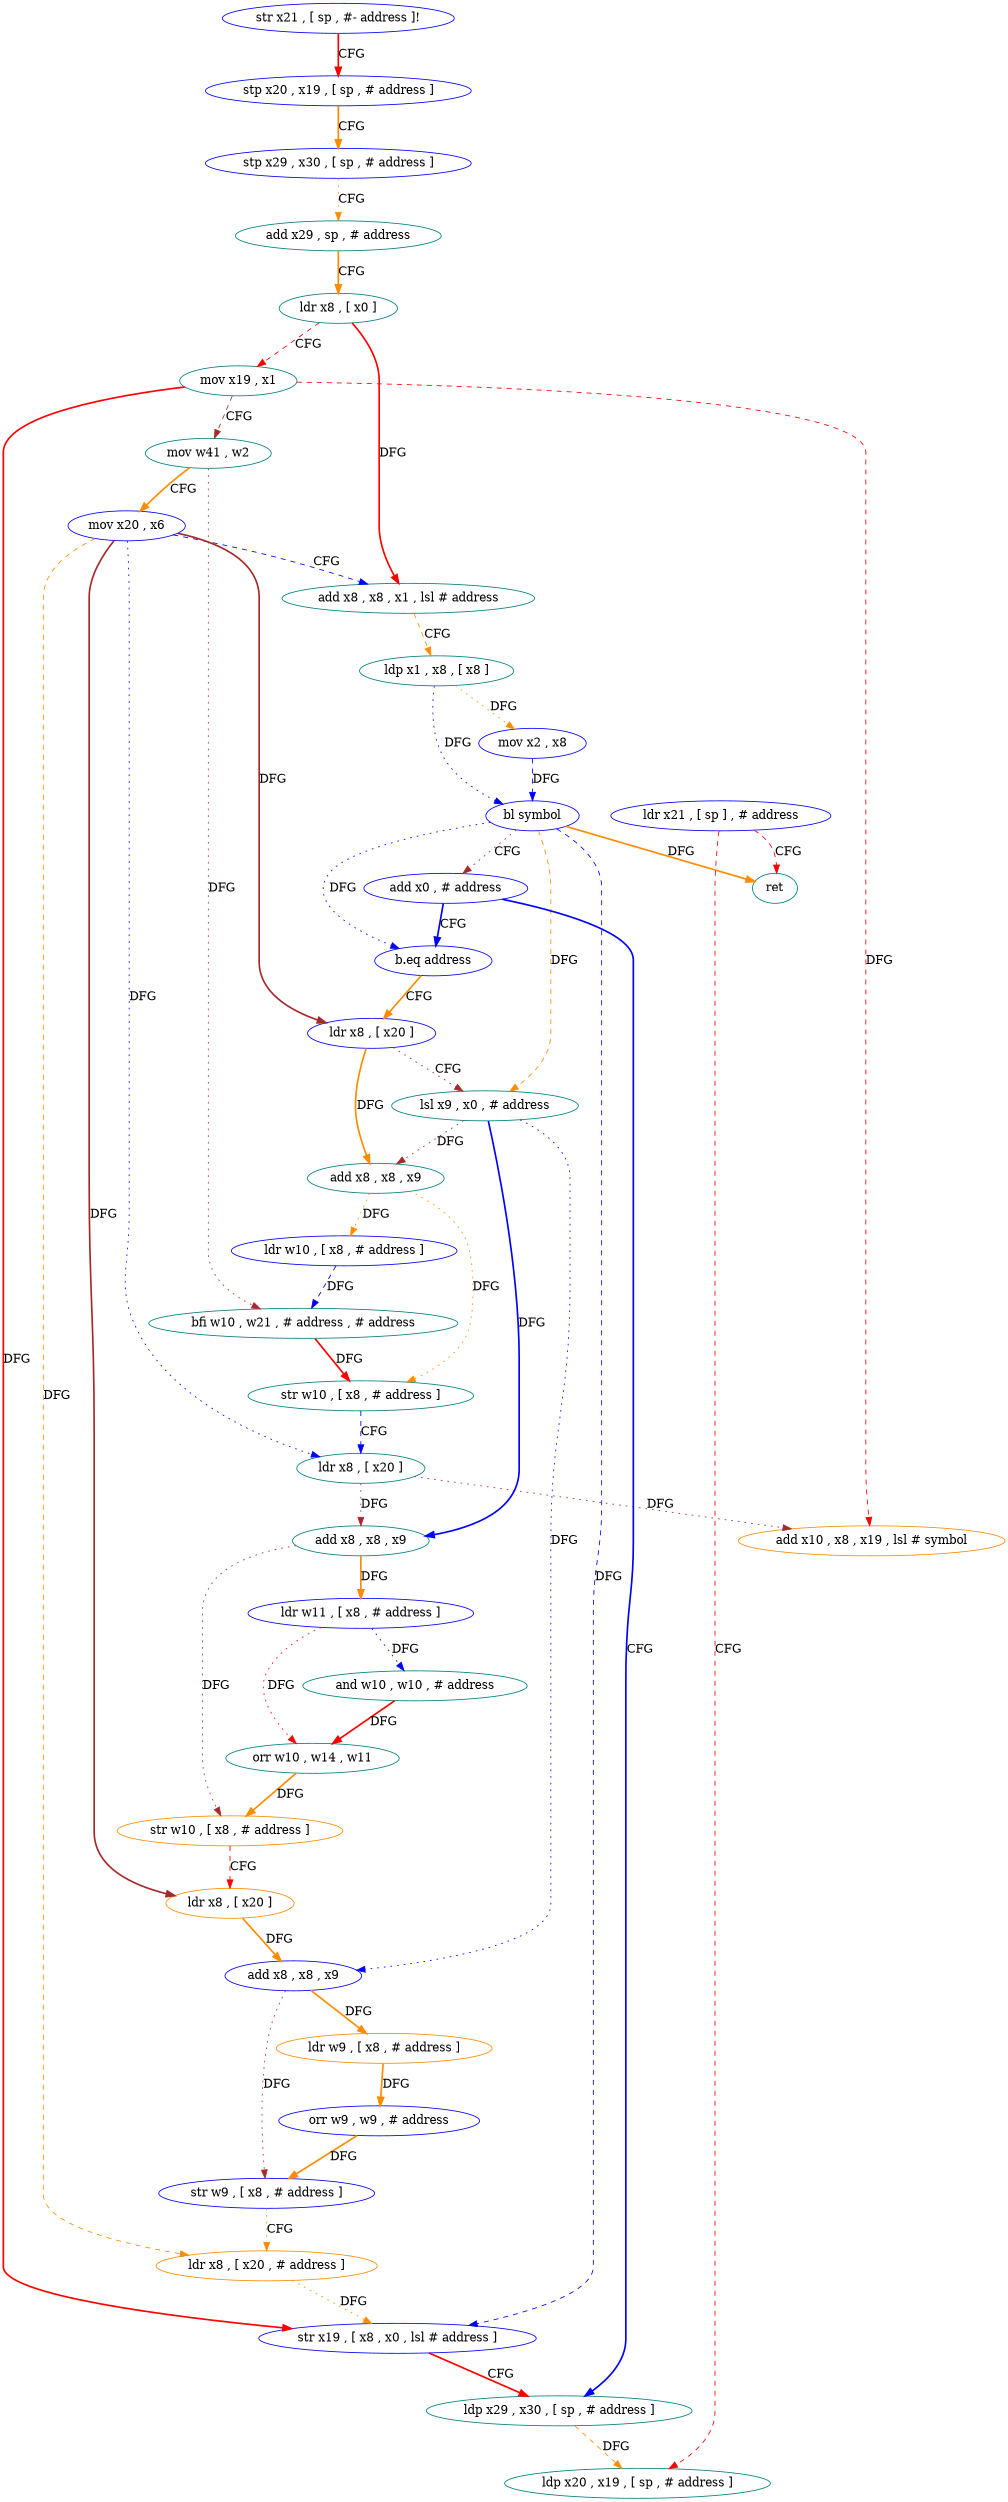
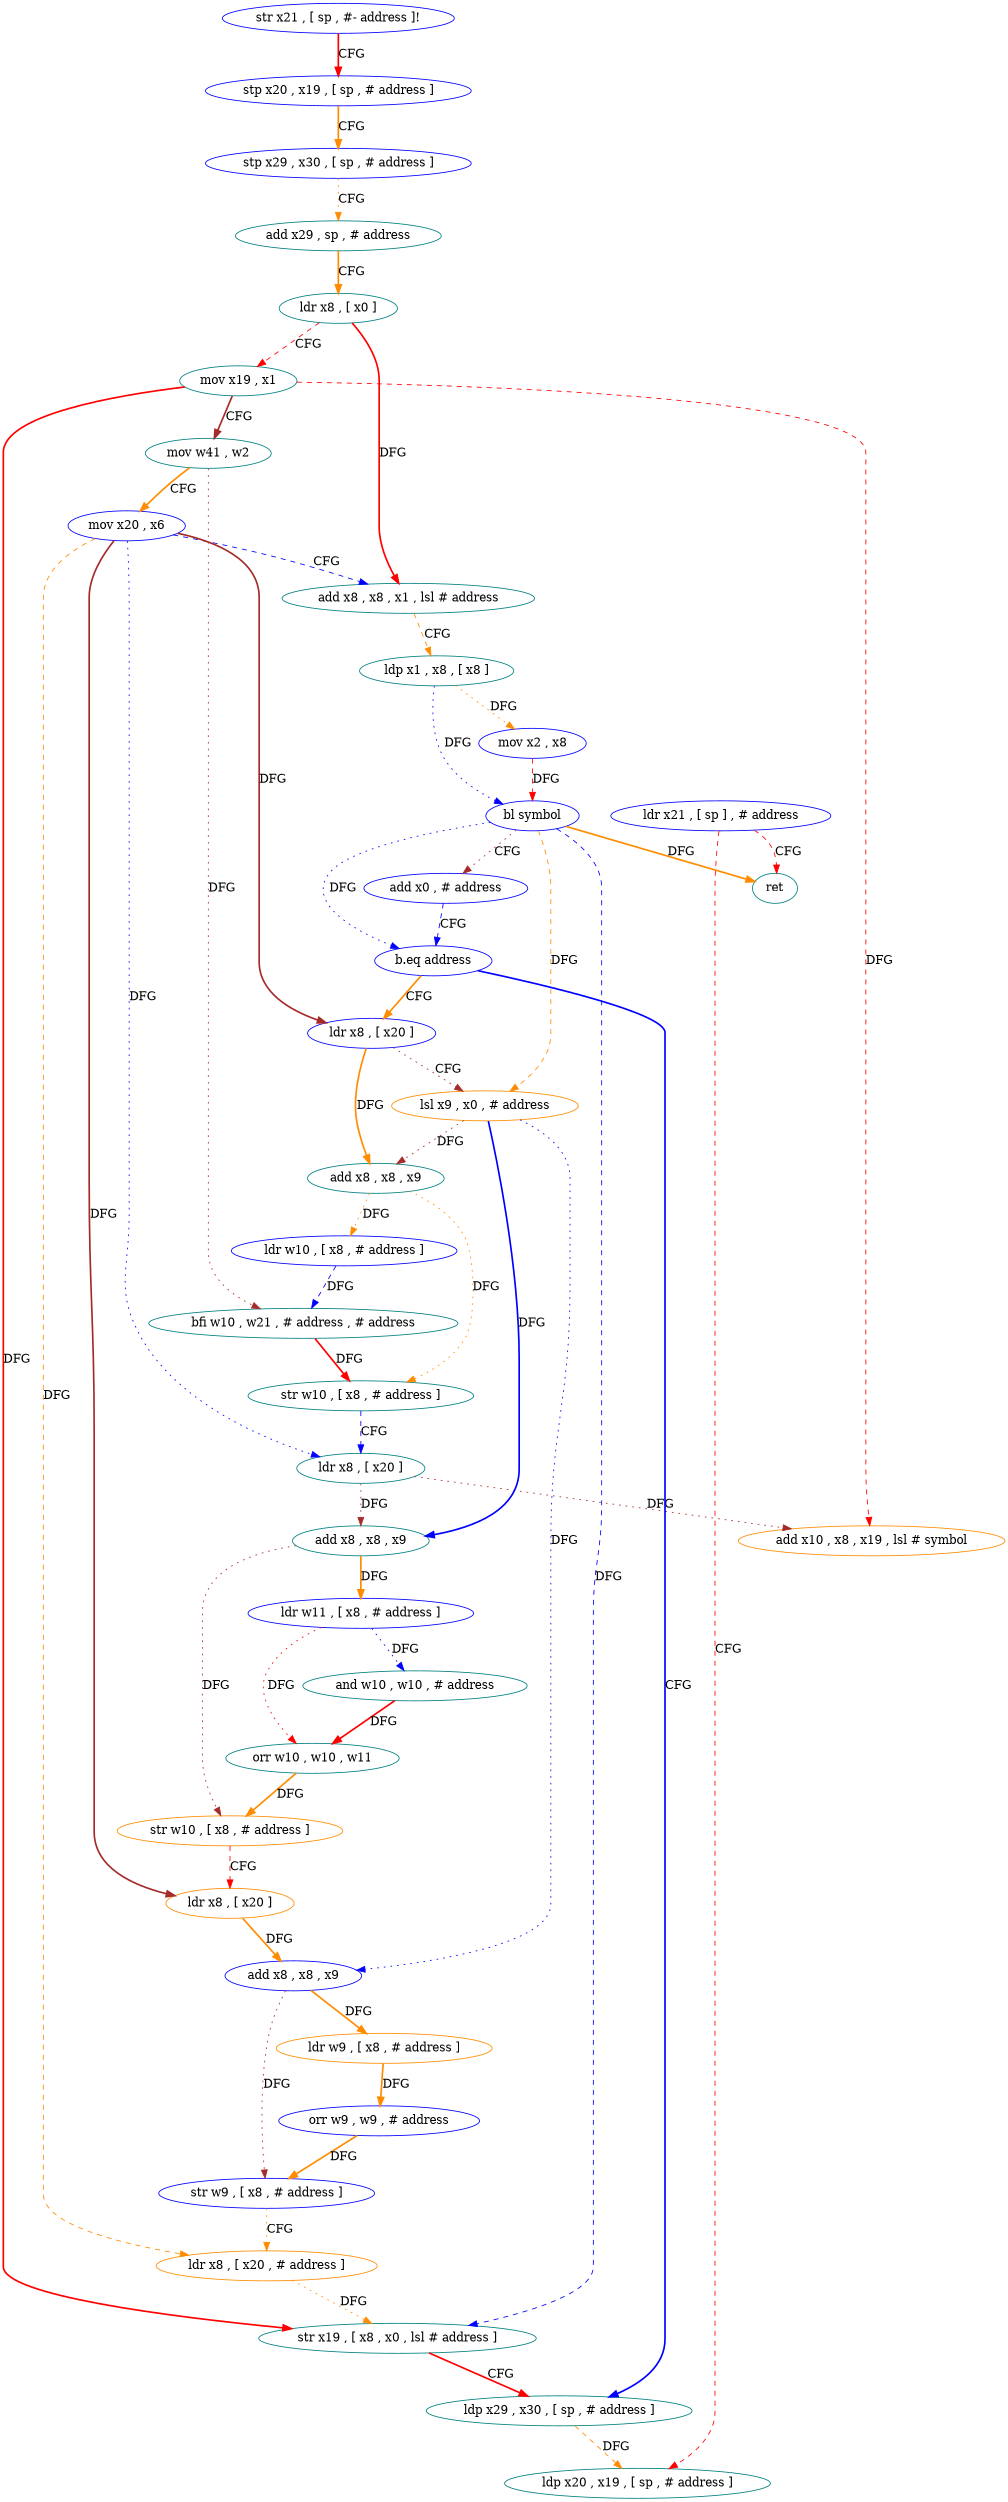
edge "mov x19 , x1" -> "mov w41 , w2": style dashed -> bold
edge "mov x2 , x8" -> "bl symbol": color blue -> red
edge "add x0 , # address" -> "b.eq address": style bold -> dashed
node "lsl x9 , x0 , # address": color teal -> darkorange
edge "add x0 , # address" -> "ldp x29 , x30 , [ sp , # address ]": now "b.eq address" -> "ldp x29 , x30 , [ sp , # address ]"
node "orr w10 , w14 , w11": label "orr w10 , w14 , w11" -> "orr w10 , w10 , w11"
node "str x19 , [ x8 , x0 , lsl # address ]": color blue -> teal
